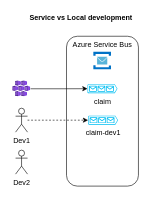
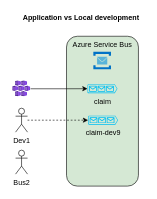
node "Service vs Local development": label "Service vs Local development" -> "Application vs Local development"
node "Azure Service Bus": fillcolor #ffffff -> #d5e8d4
node "claim-dev1": label "claim-dev1" -> "claim-dev9"
node "Dev2": label "Dev2" -> "Bus2"
